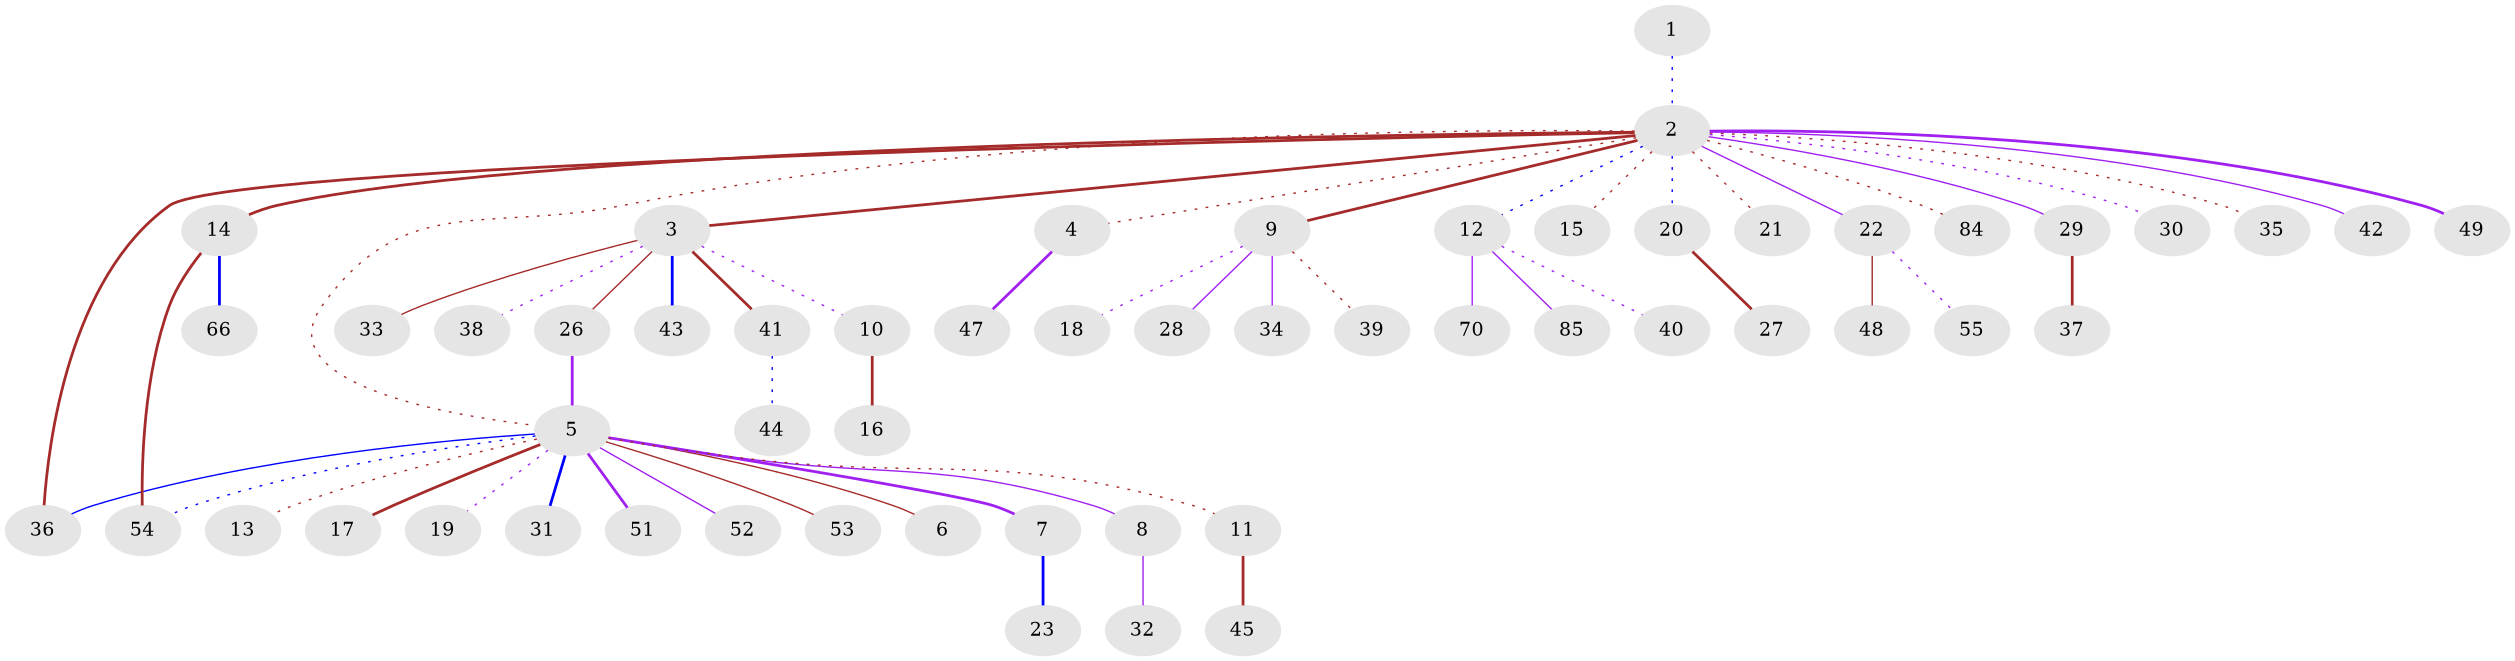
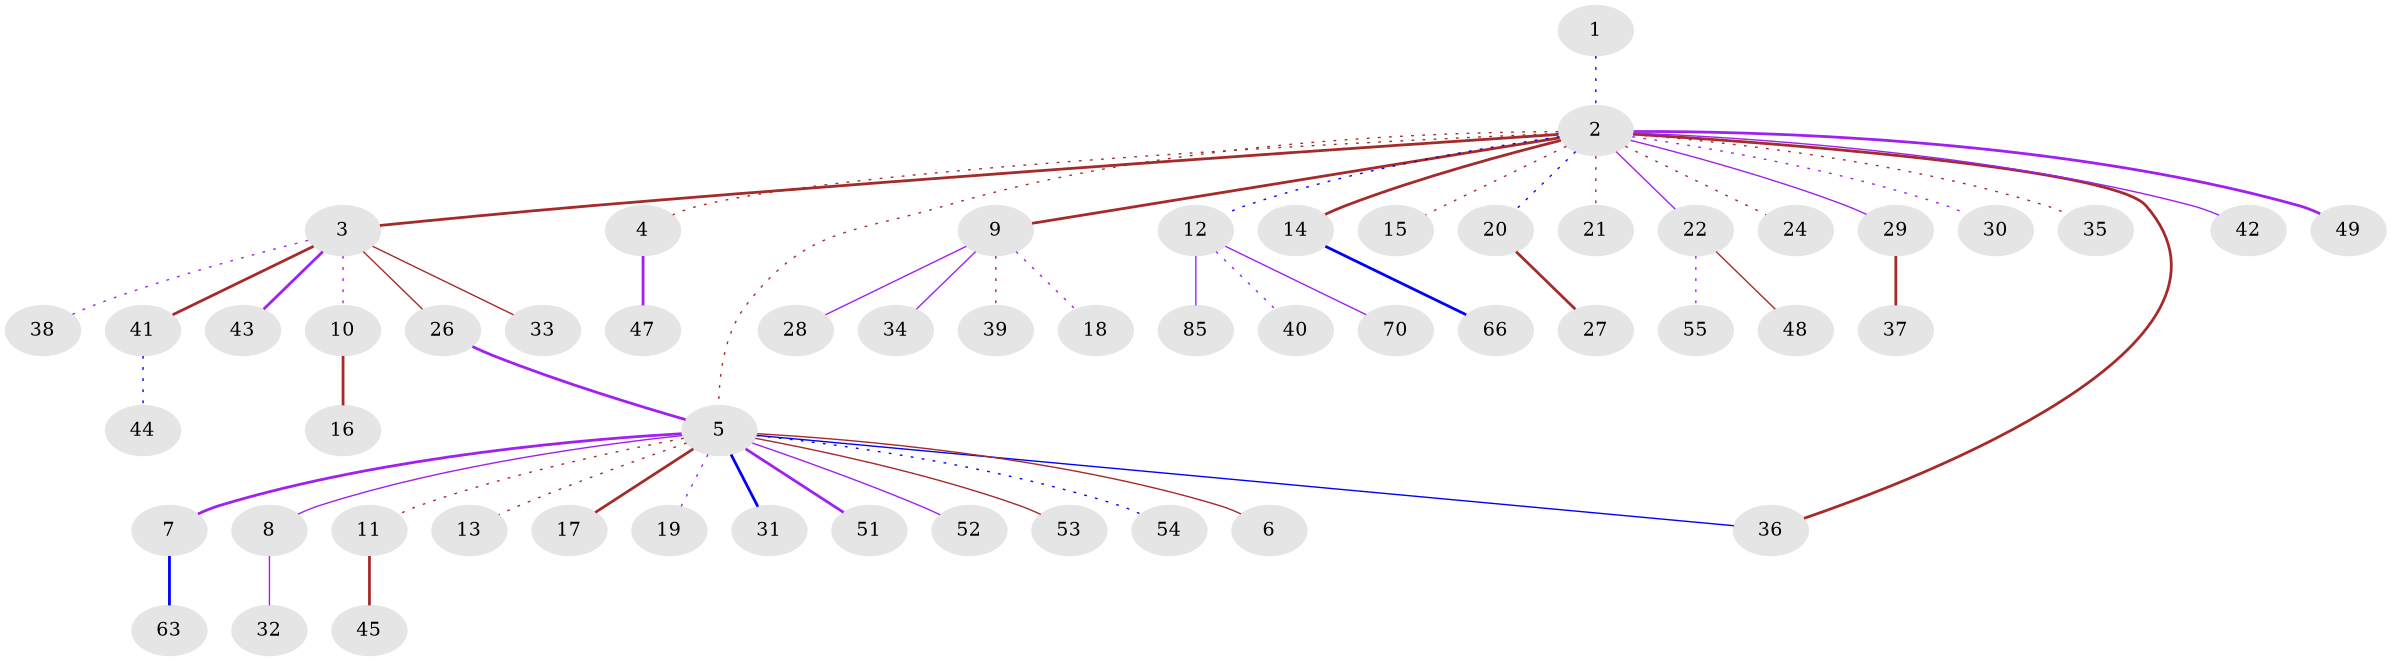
node "84": label "84" -> "24"
edge "3" -- "43": color blue -> purple
edge "14" -- "54": removed
node "23": label "23" -> "63"
